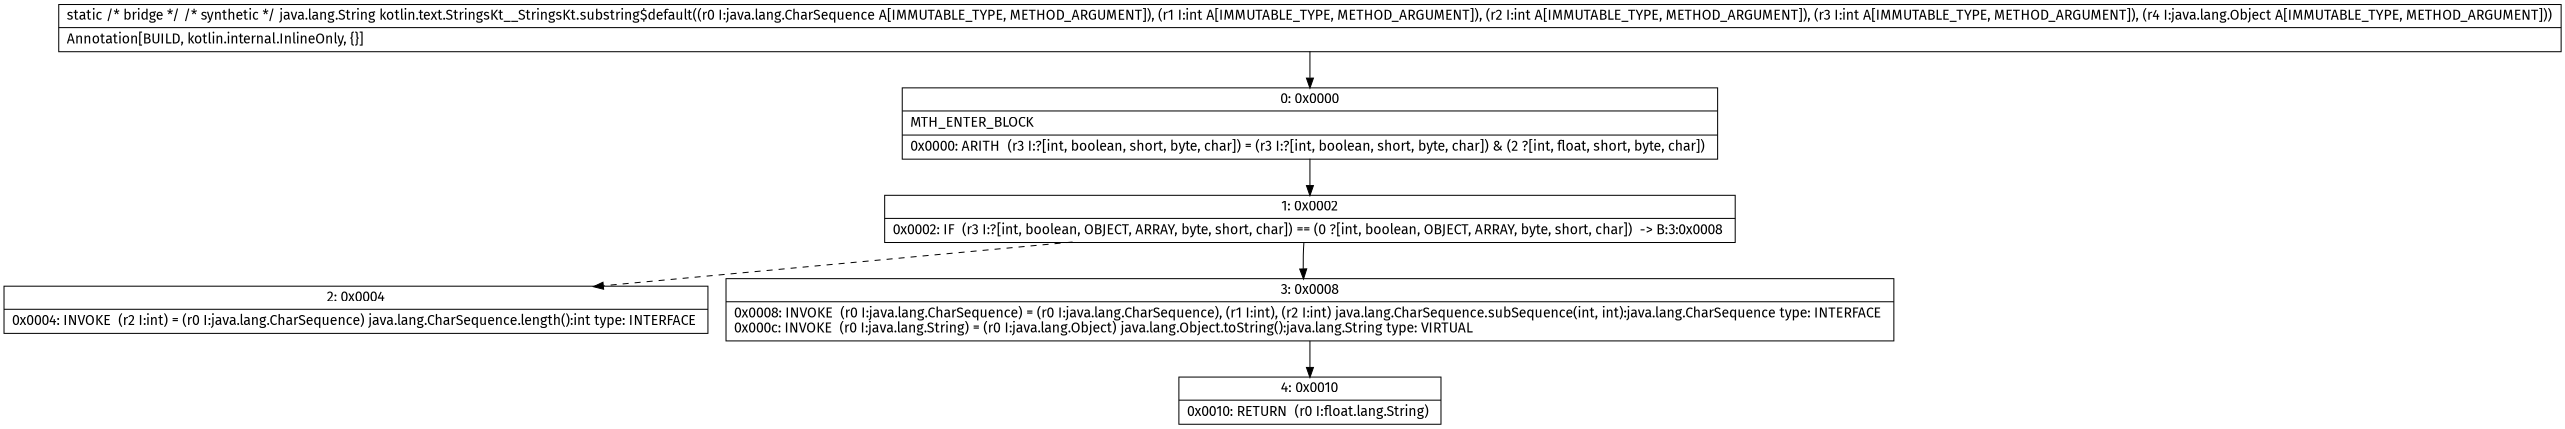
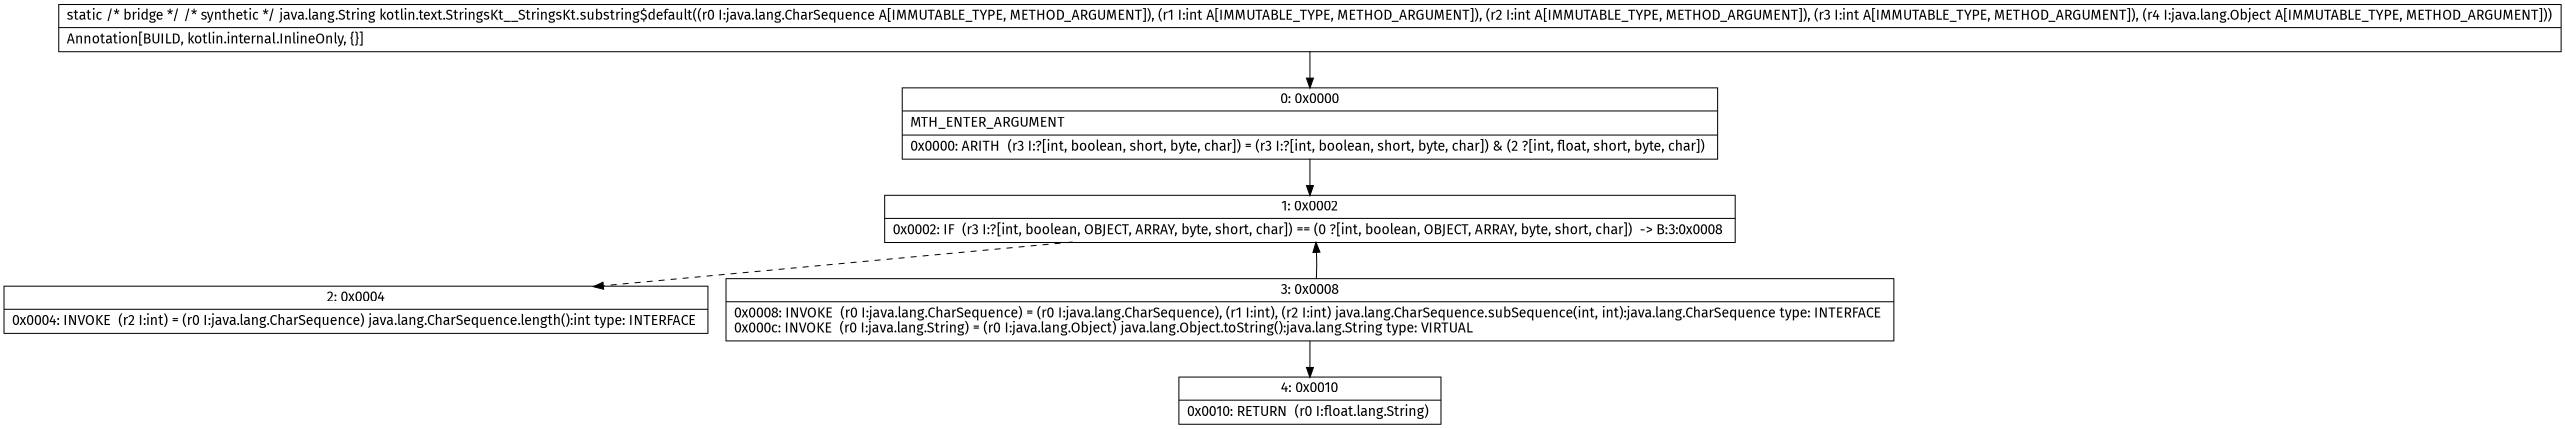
node "0: 0x0000": text "MTH_ENTER_BLOCK" -> "MTH_ENTER_ARGUMENT"
edge "1: 0x0002" -> "3: 0x0008": reversed
